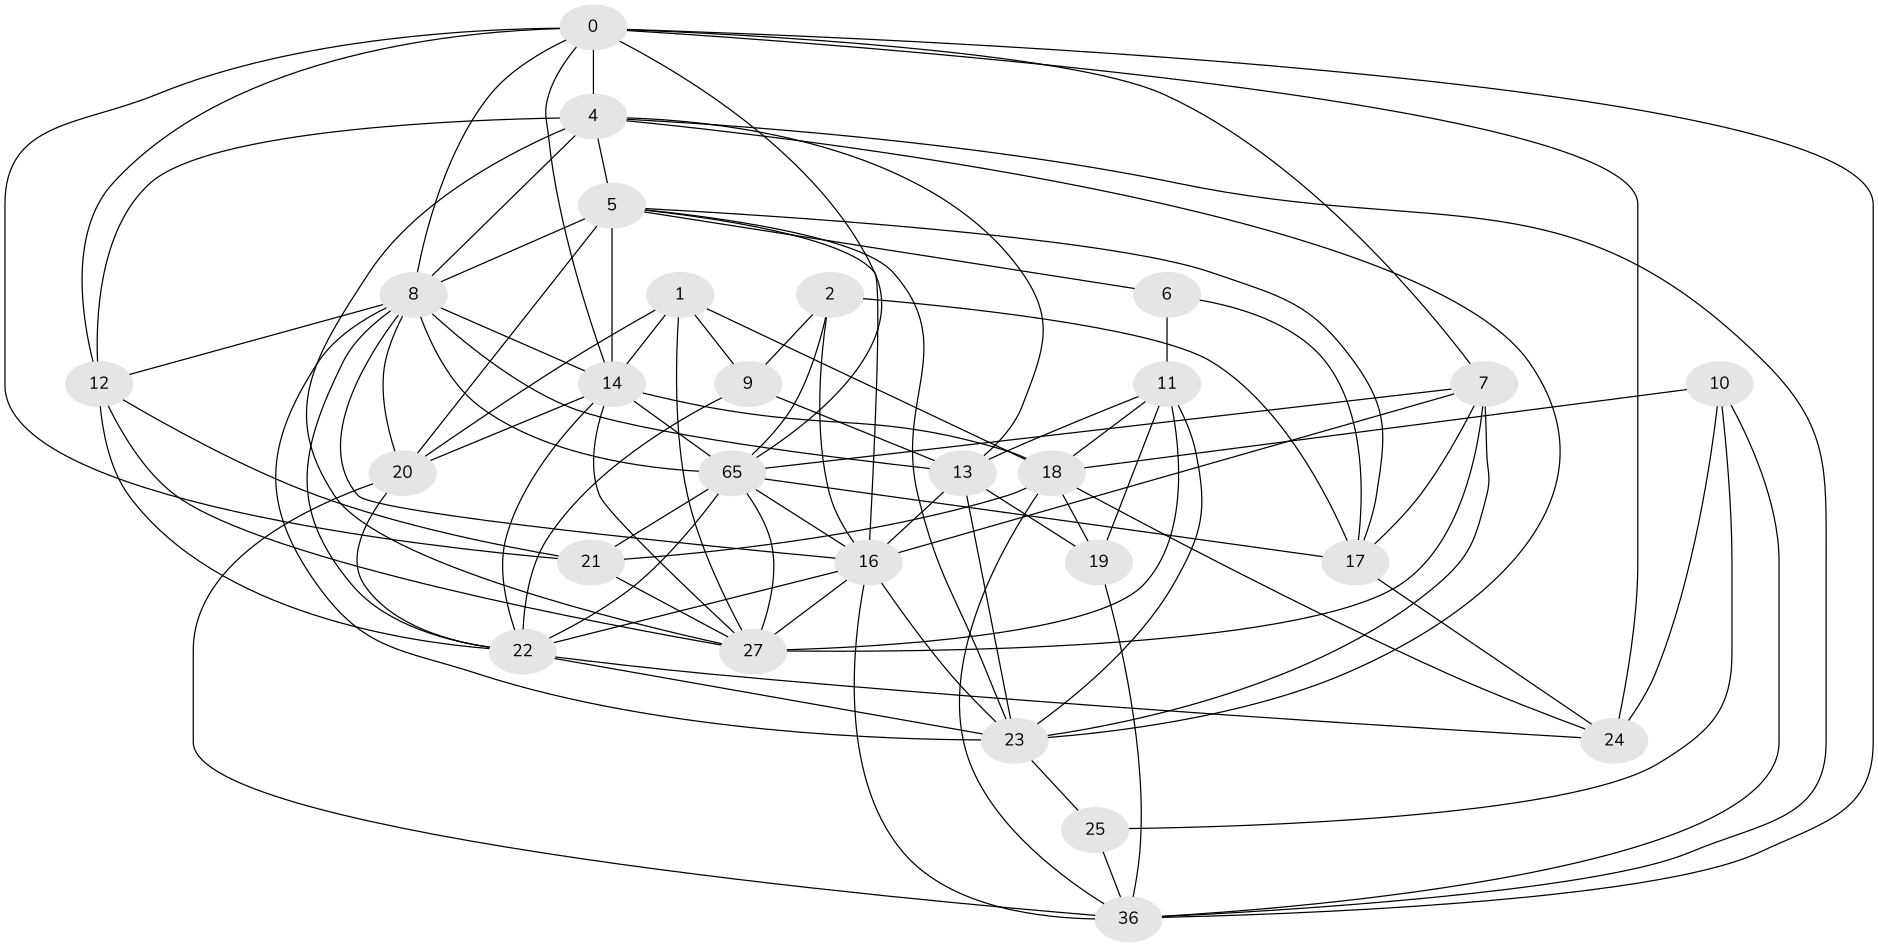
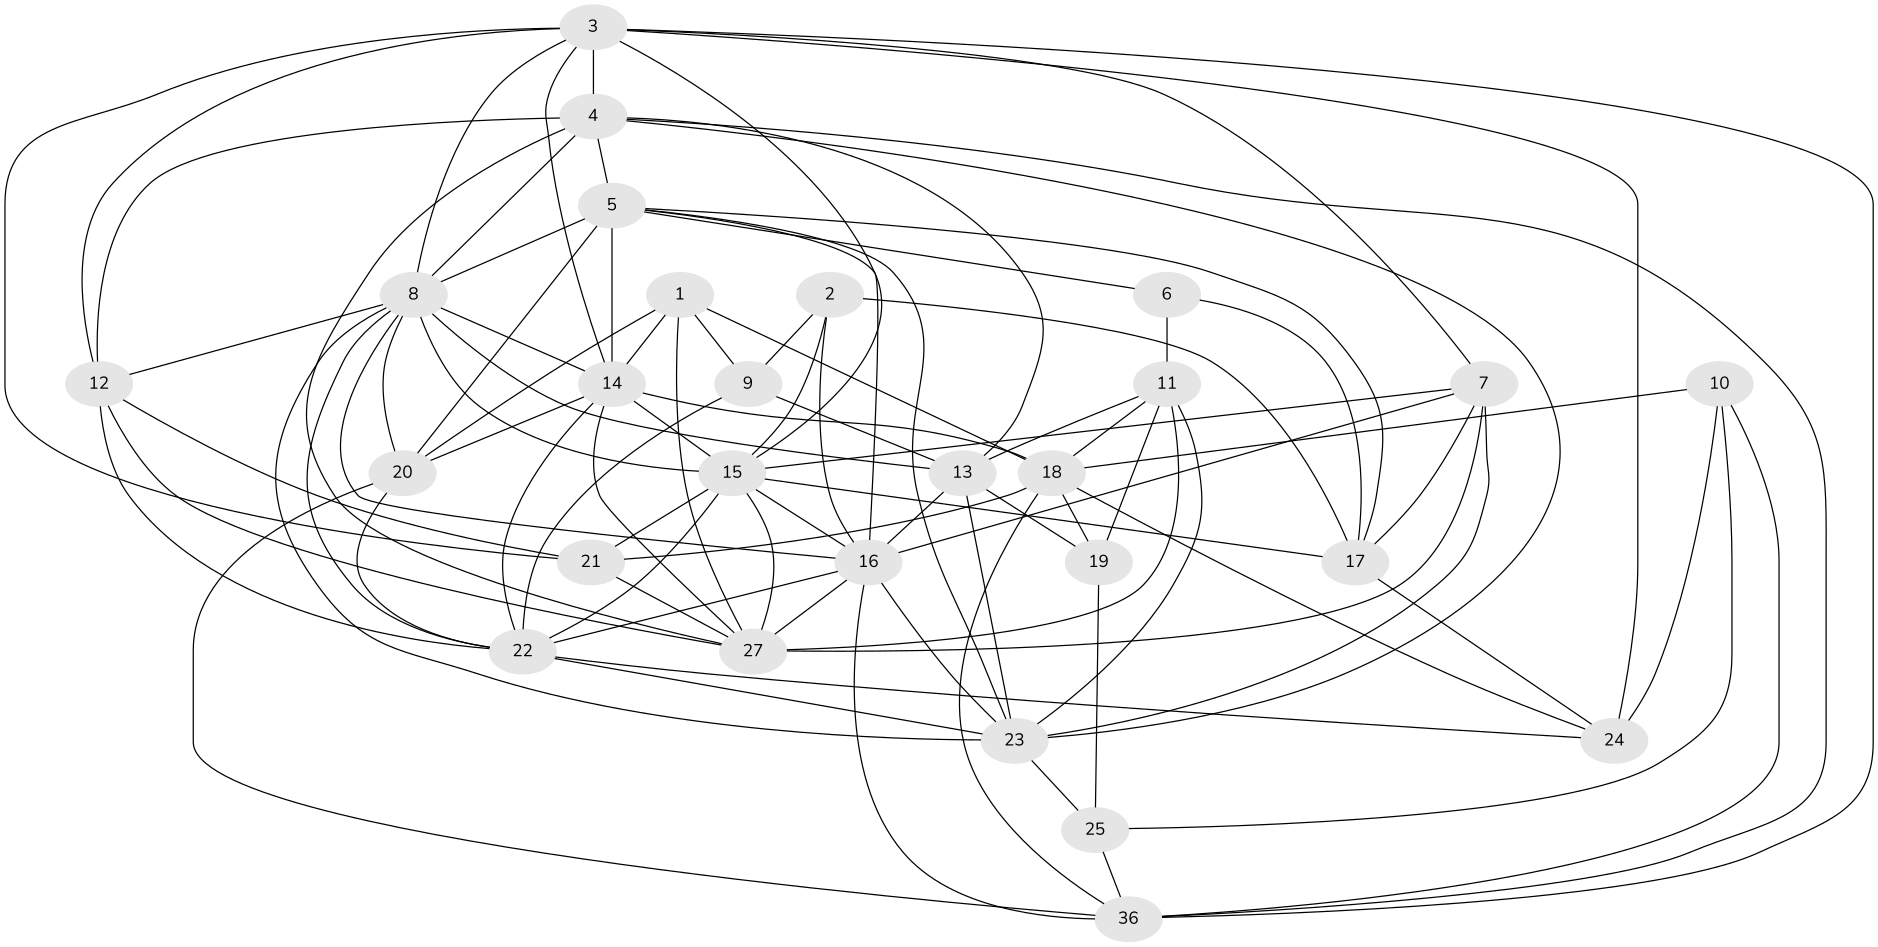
node "0": label "0" -> "3"
node "65": label "65" -> "15"
edge "19" -- "36": now "19" -- "25"
